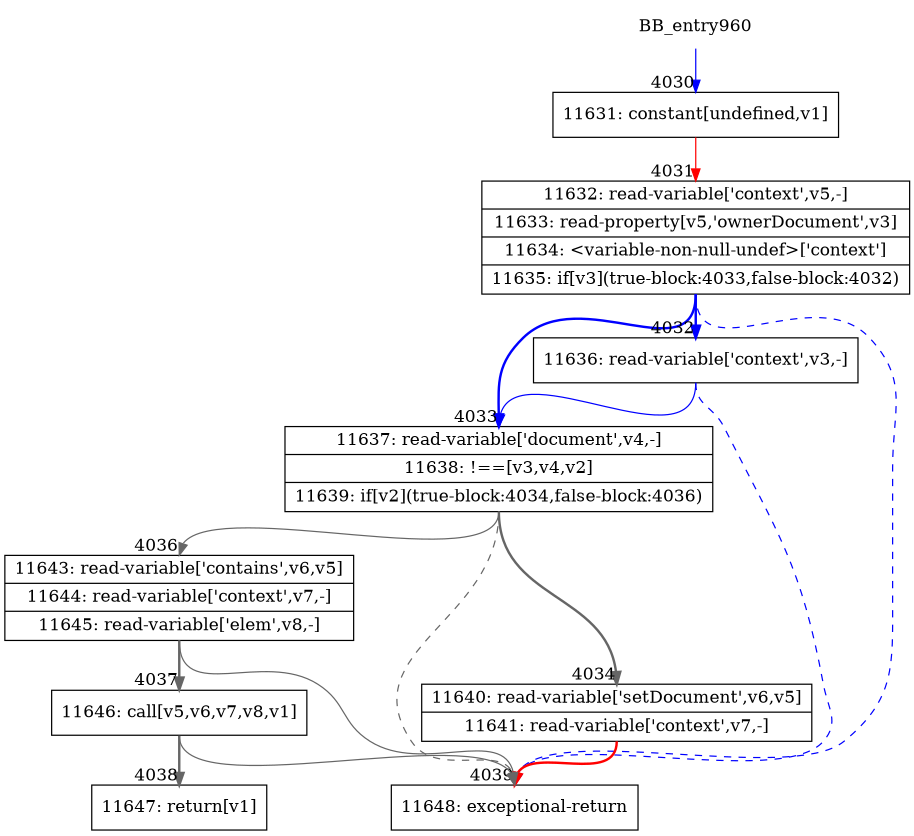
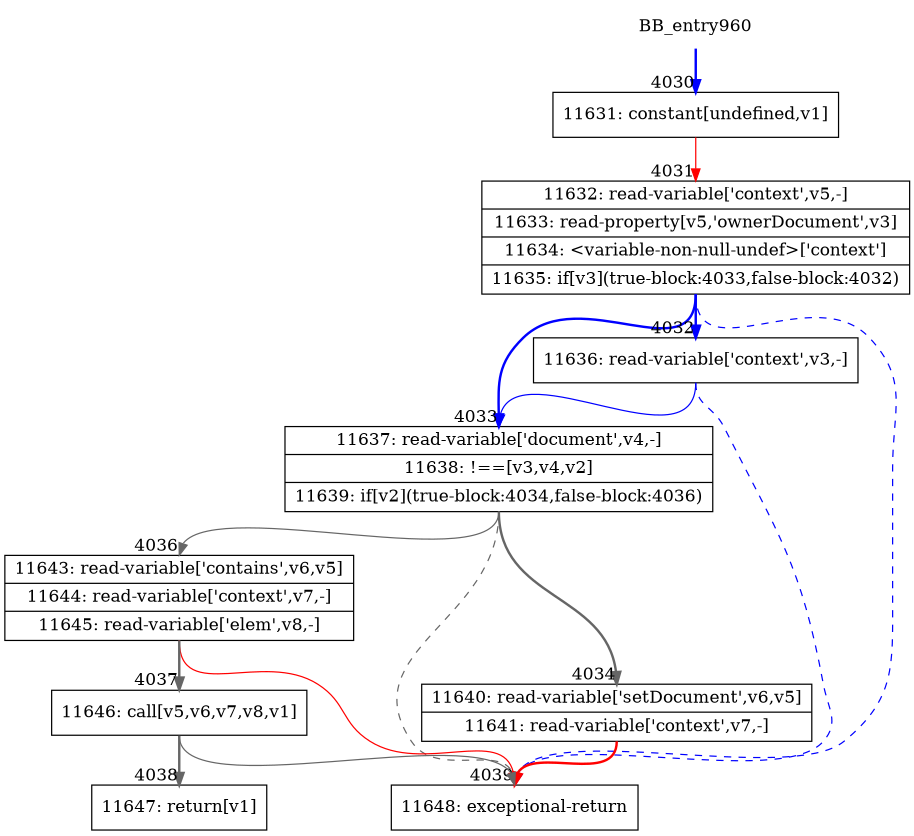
edge "BB_entry960" -> "11631: constant[undefined,v1]": style solid -> bold
edge "11643: read-variable['contains',v6,v5]" -> "11648: exceptional-return": color gray40 -> red
